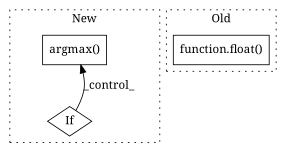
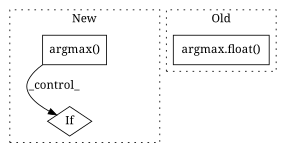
node "function.float()": label "function.float()" -> "argmax.float()"
edge "If" -> "argmax()": reversed
